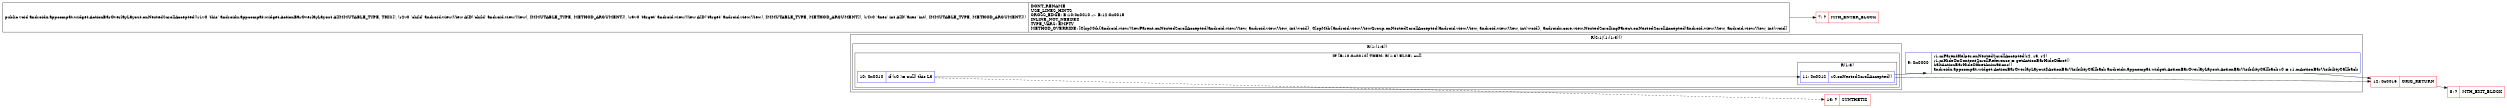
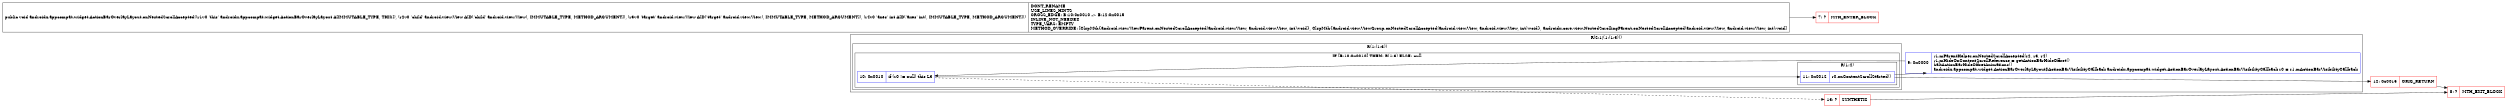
cluster "R(1:3)": label "R(1:3)" -> "R(1:4)"
edge "9: 0x0000" -> "12: 0x0015": now "9: 0x0000" -> "10: 0x0010"
node "11: 0x0012": text "r0.onNestedScrollAccepted()" -> "r0.onContentScrollStarted()"
edge "13: ?" -> "8: ?": added
